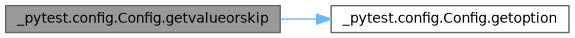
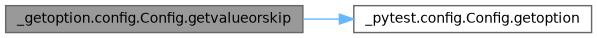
node "_pytest.config.Config.getvalueorskip": label "_pytest.config.Config.getvalueorskip" -> "_getoption.config.Config.getvalueorskip"
